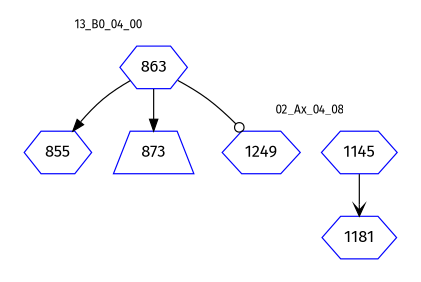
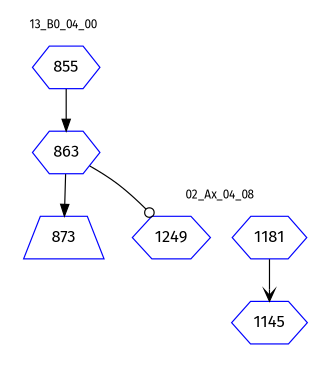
edge "863" -> "855": reversed
edge "1145" -> "1181": reversed
